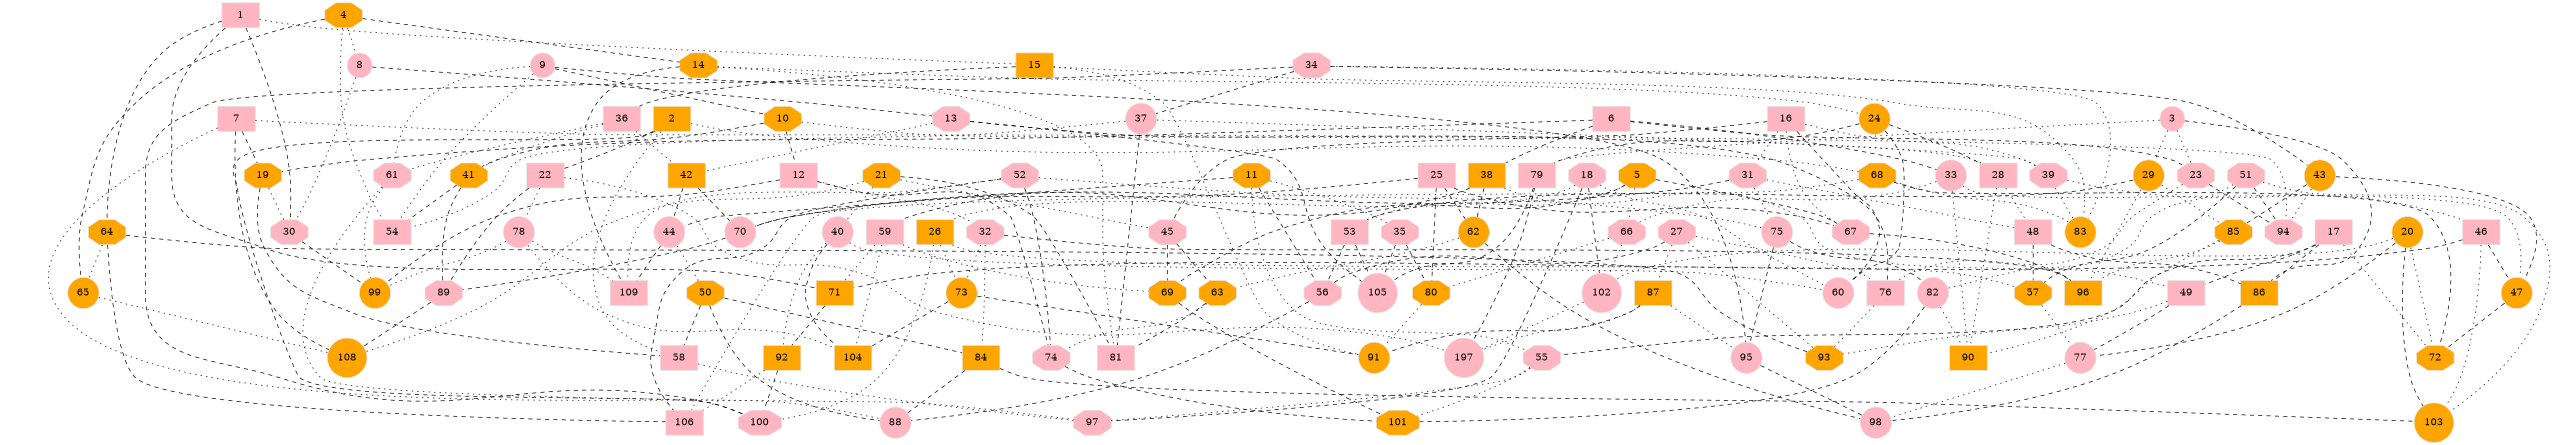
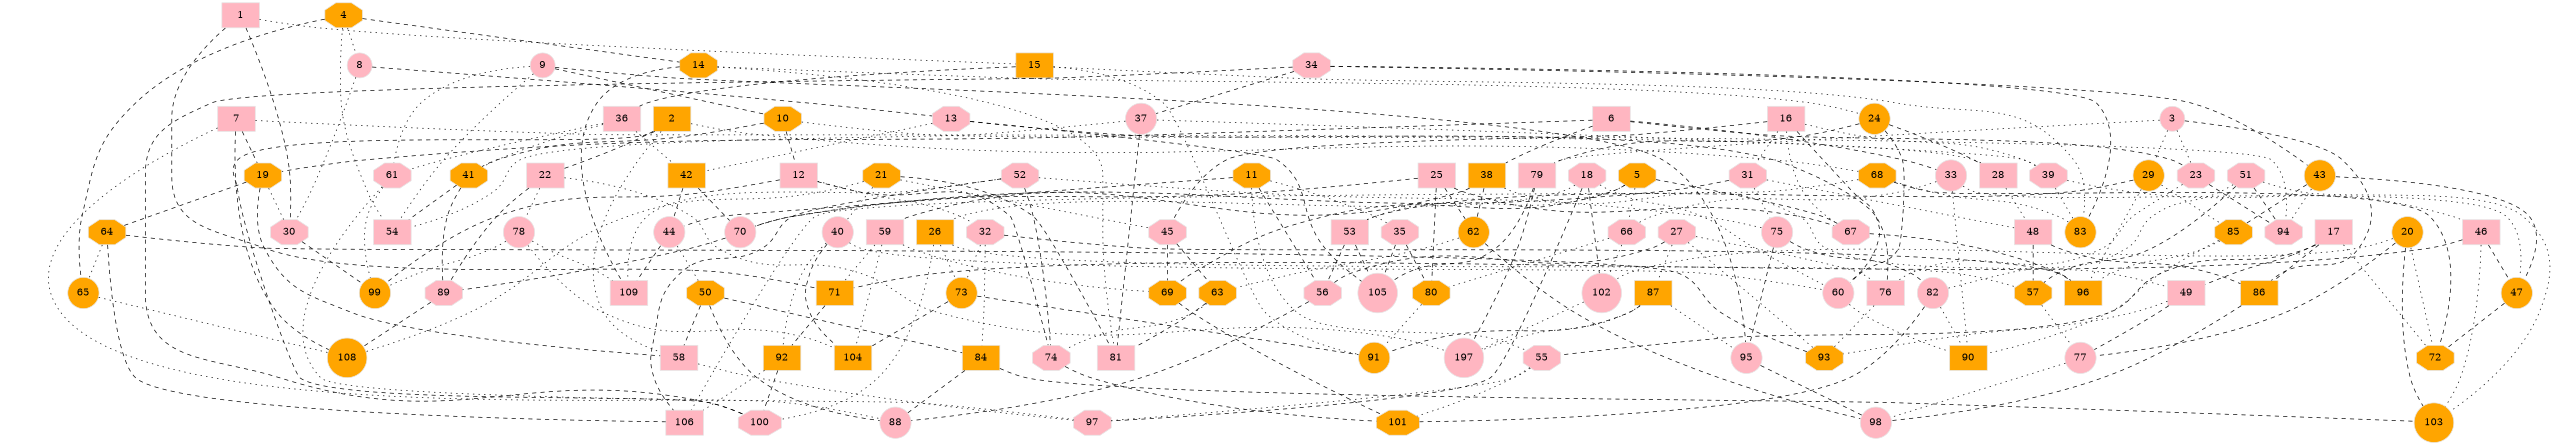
edge "34" -- "83": style dotted -> dashed
edge "1" -- "64": now "19" -- "64"
edge "28" -- "90": now "60" -- "90"
